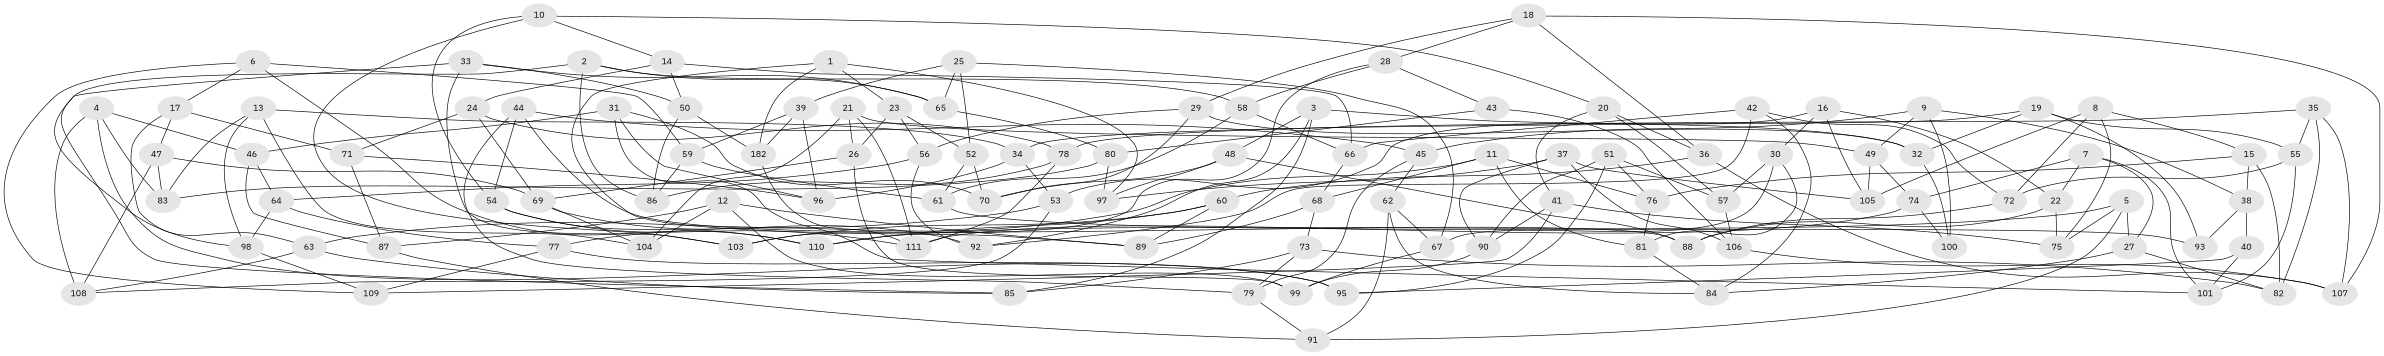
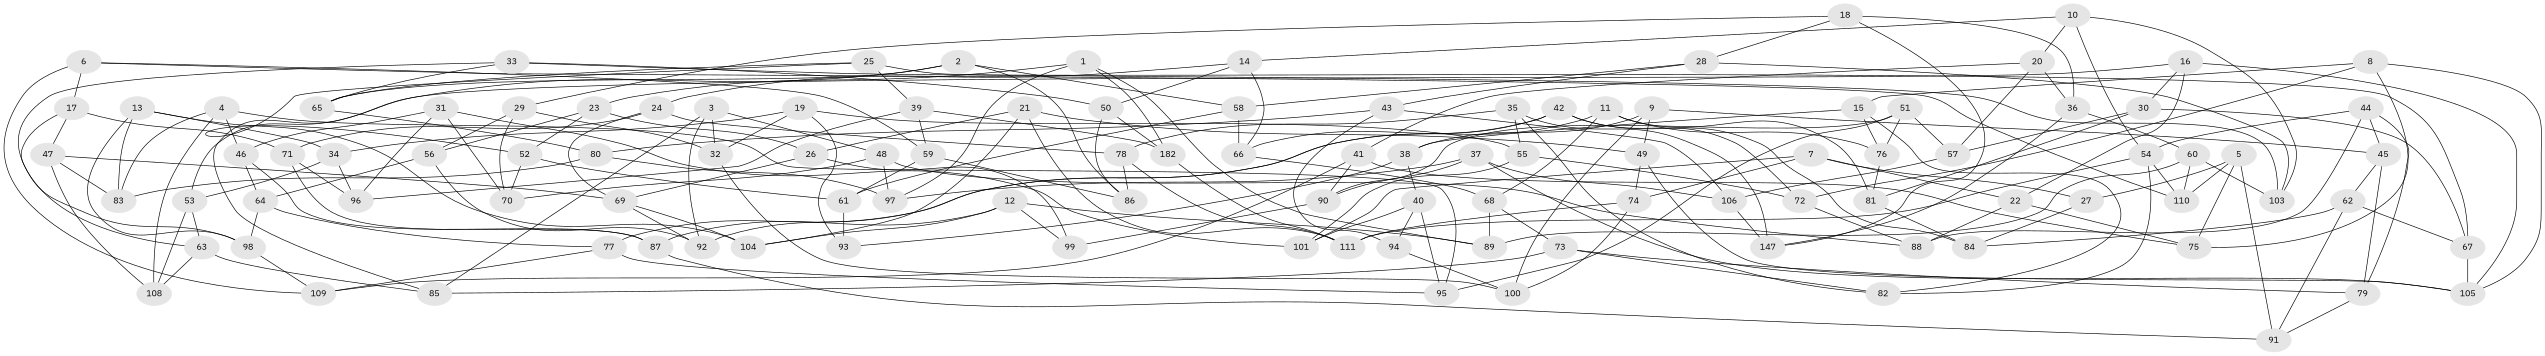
node "94": added
edge "67" -- "99": now "67" -- "105"
edge "27" -- "82": now "54" -- "82"
node "107": label "107" -> "147"
